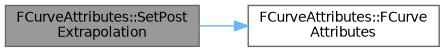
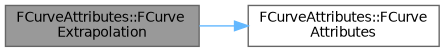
node "FCurveAttributes::SetPost Extrapolation": label "FCurveAttributes::SetPost Extrapolation" -> "FCurveAttributes::FCurve Extrapolation"
